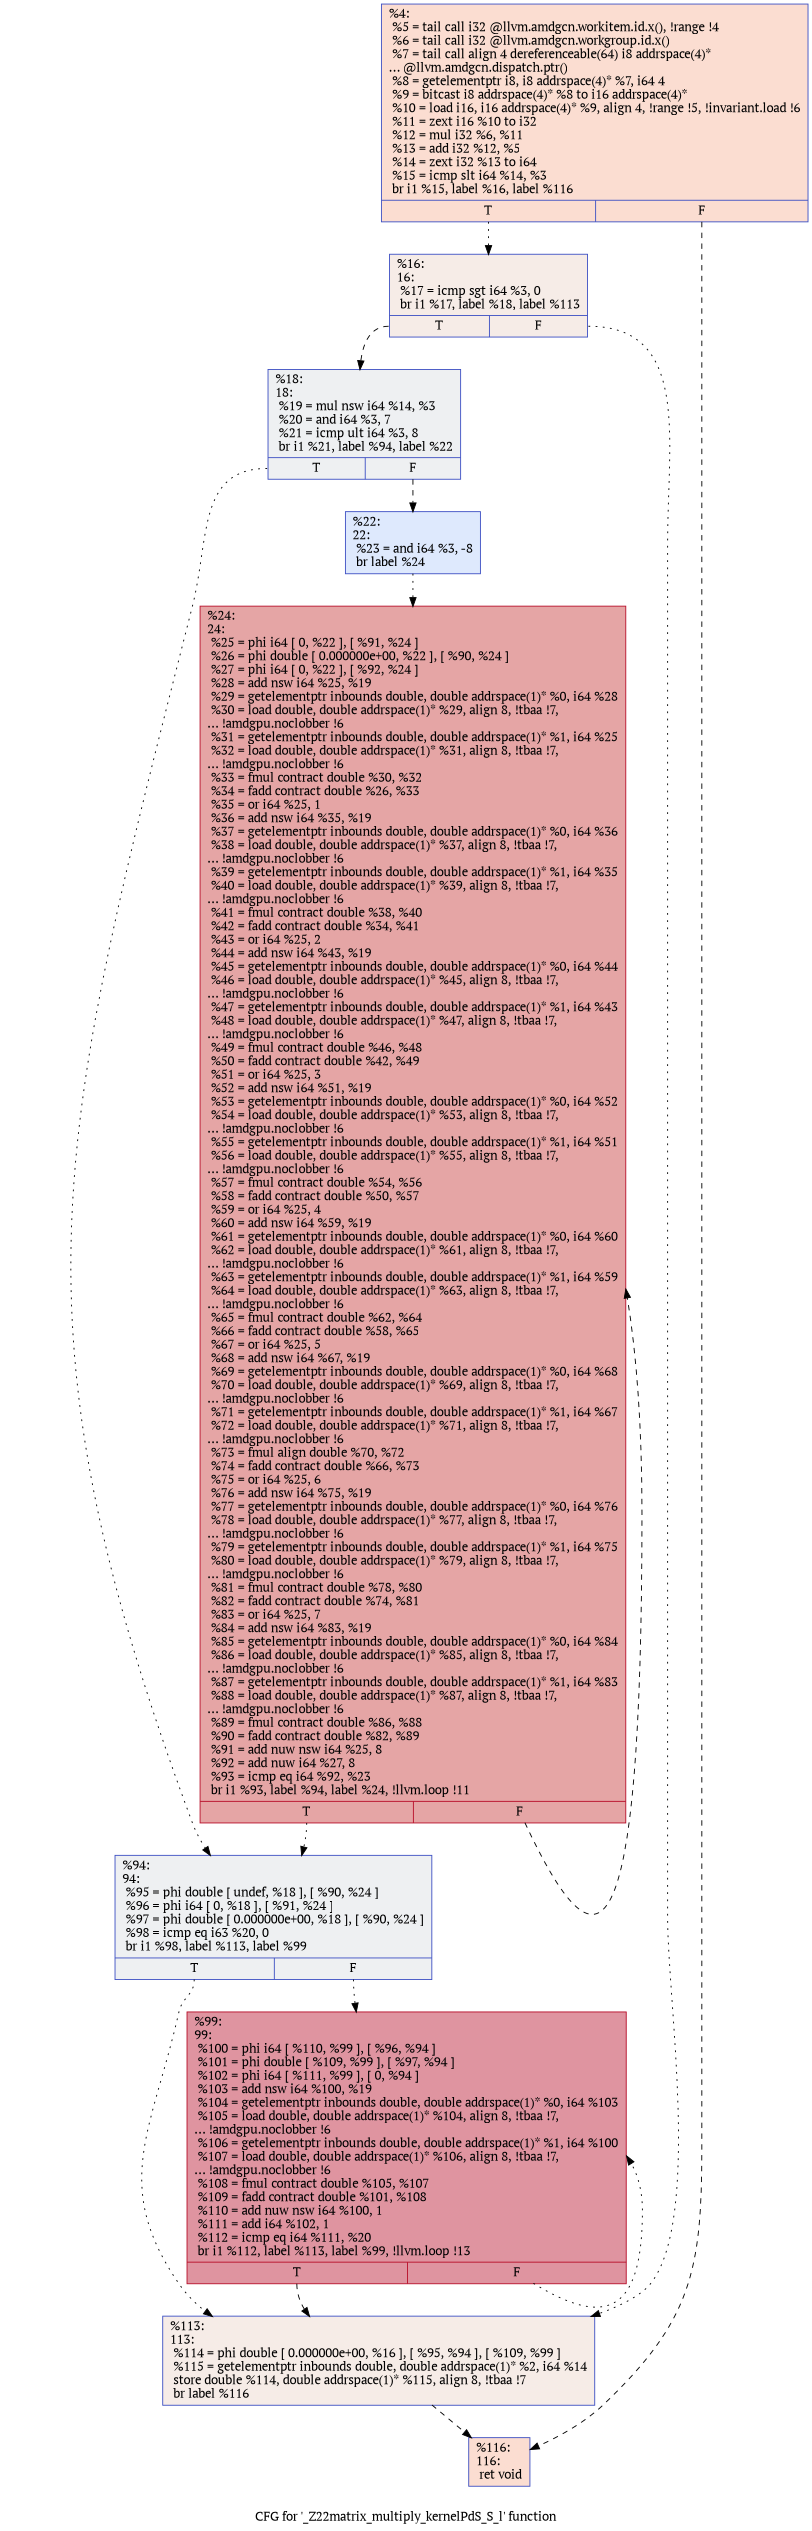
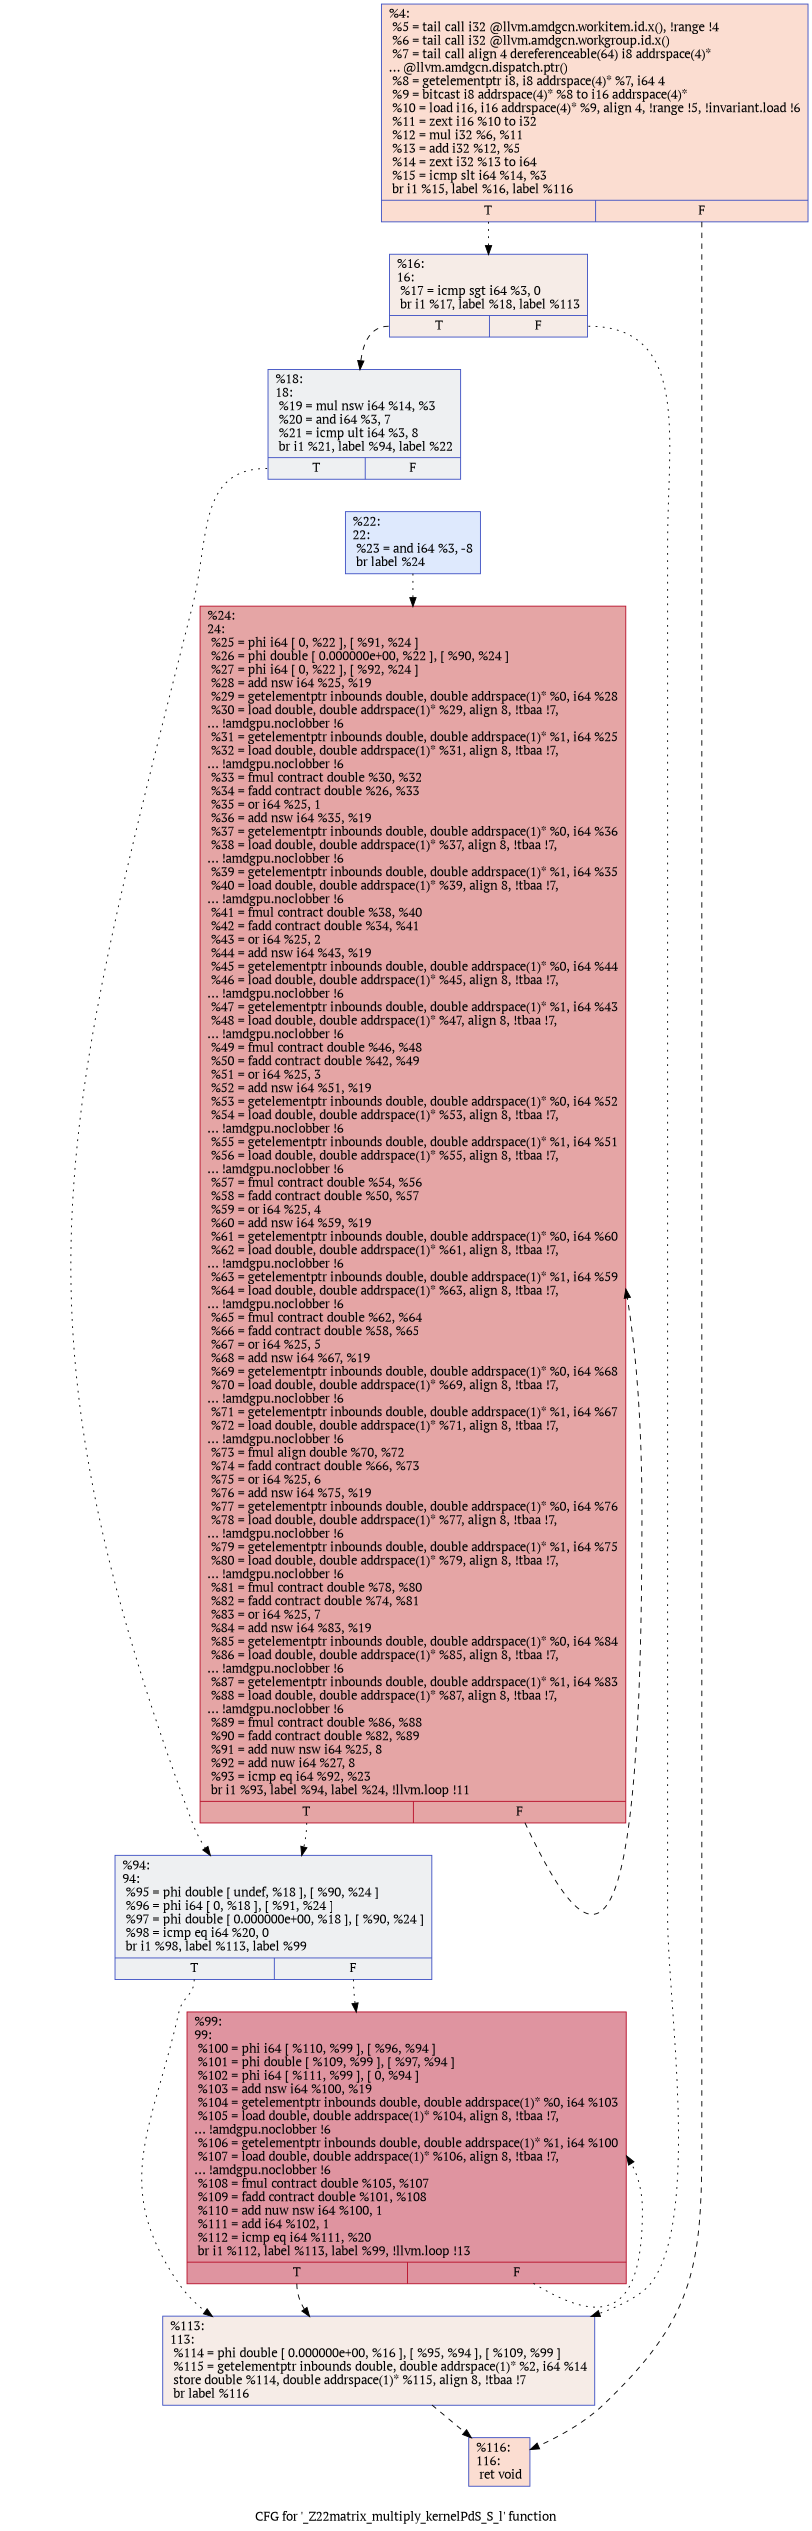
edge "%18:" -> "%22:": removed
node "%94:": text "%98 = icmp eq i63 %20, 0" -> "%98 = icmp eq i64 %20, 0"
